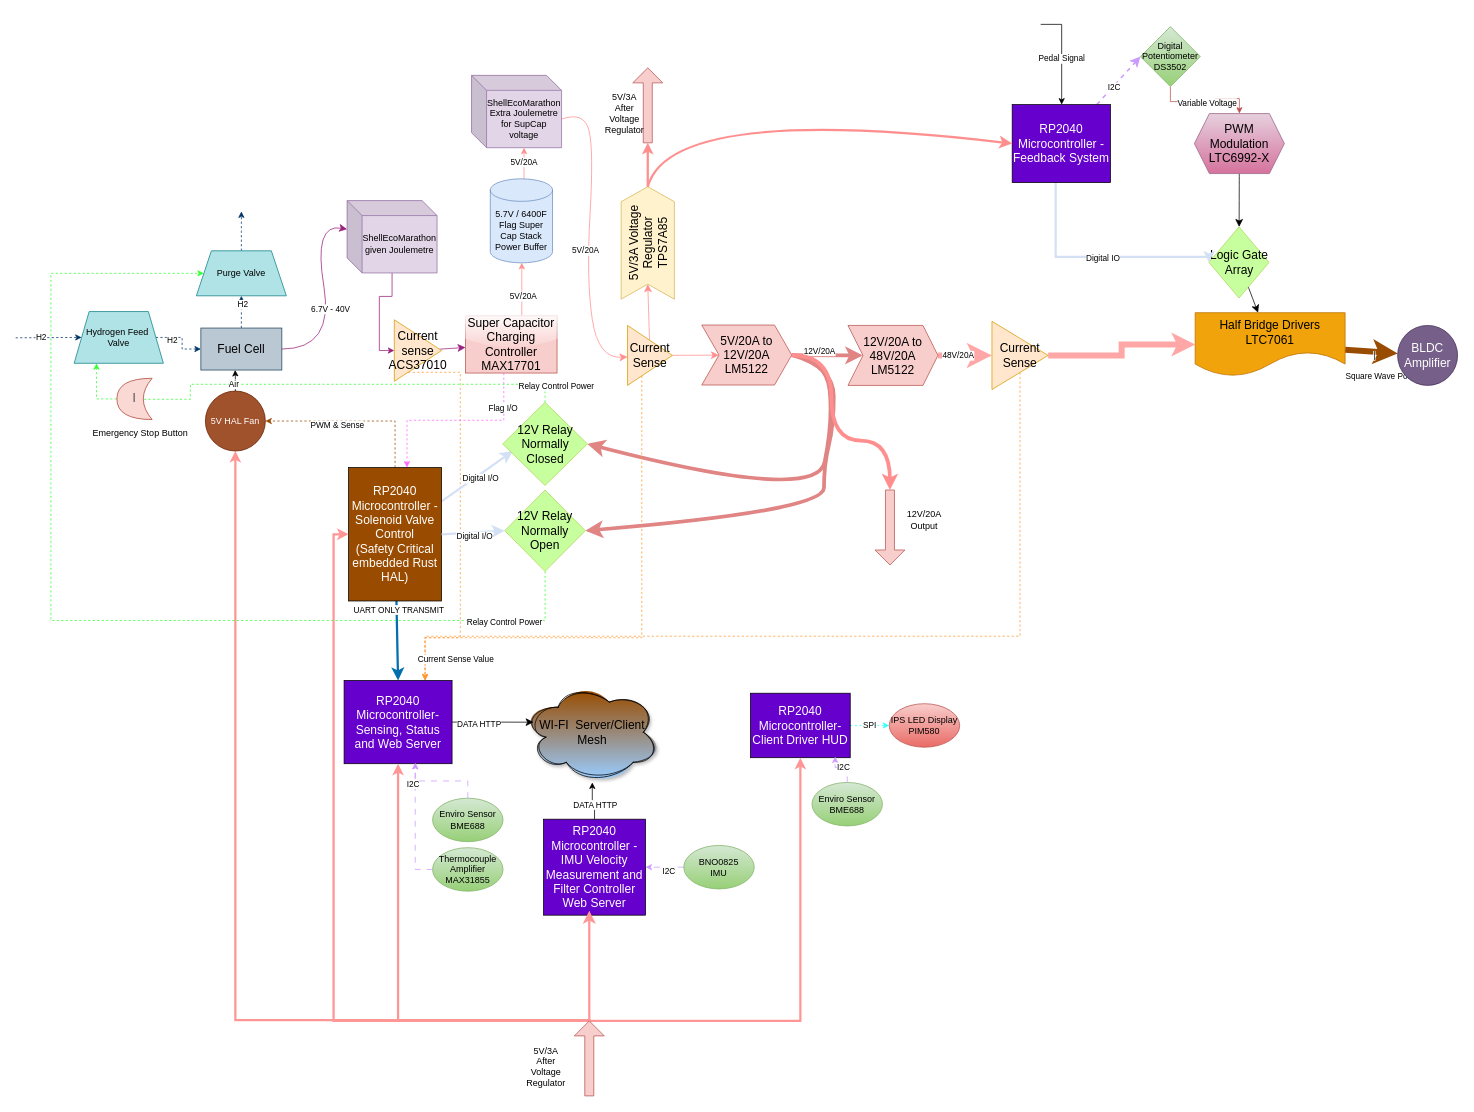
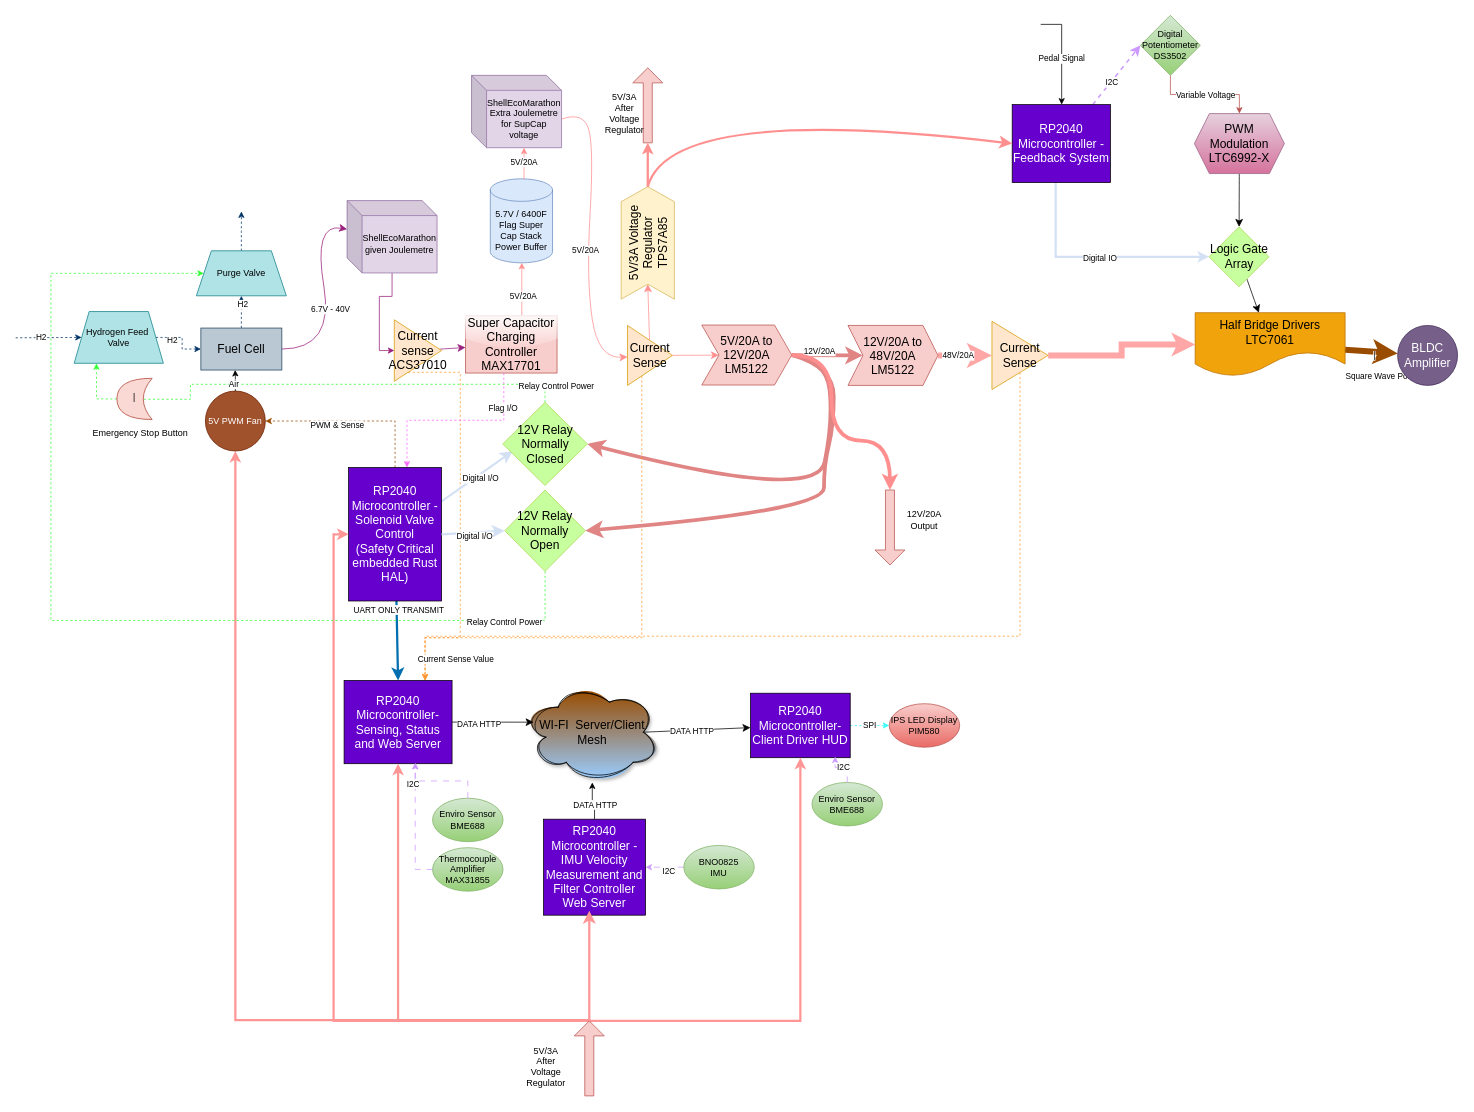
node "Digital Potentiometer DS3502": moved (1170, 57) -> (1170, 45)
node "Logic Gate Array": size 60x71 -> 60x60
node "5V HAL Fan": label "5V HAL Fan" -> "5V PWM Fan"
node "RP2040 Microcontroller - Solenoid Valve Control (Safety Critical embedded Rust HAL)": fillcolor #994c00 -> #6600cc
edge "WI-FI Server/Client Mesh" -> "RP2040 Microcontroller- Client Driver HUD": added, label "DATA HTTP"
